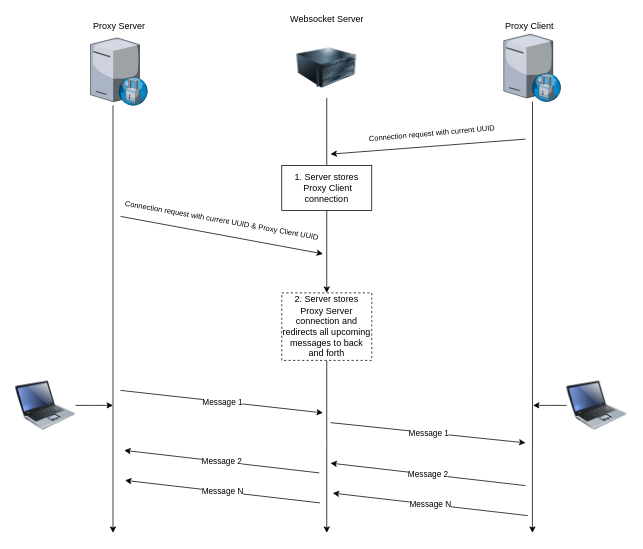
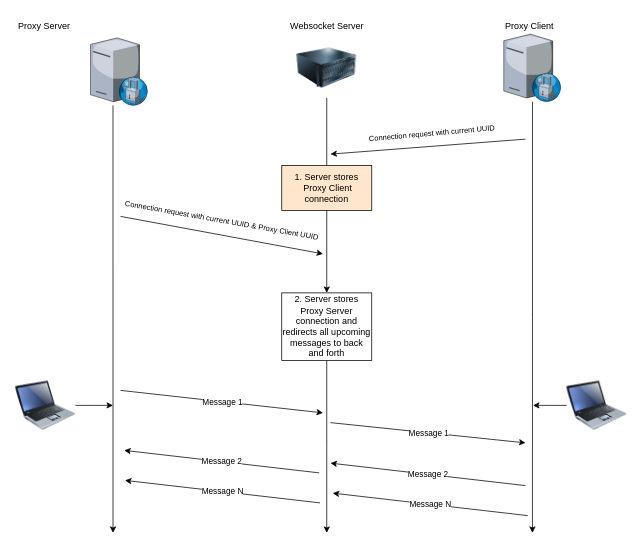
node "Websocket Server": moved (327, 19) -> (327, 27)
node "Proxy Server": moved (119, 27) -> (44, 27)
node "1. Server stores Proxy Client connection": fillcolor #ffffff -> #ffe6cc
node "2. Server stores Proxy Server connection and redirects all upcoming messages to back and forth": style dashed -> solid
